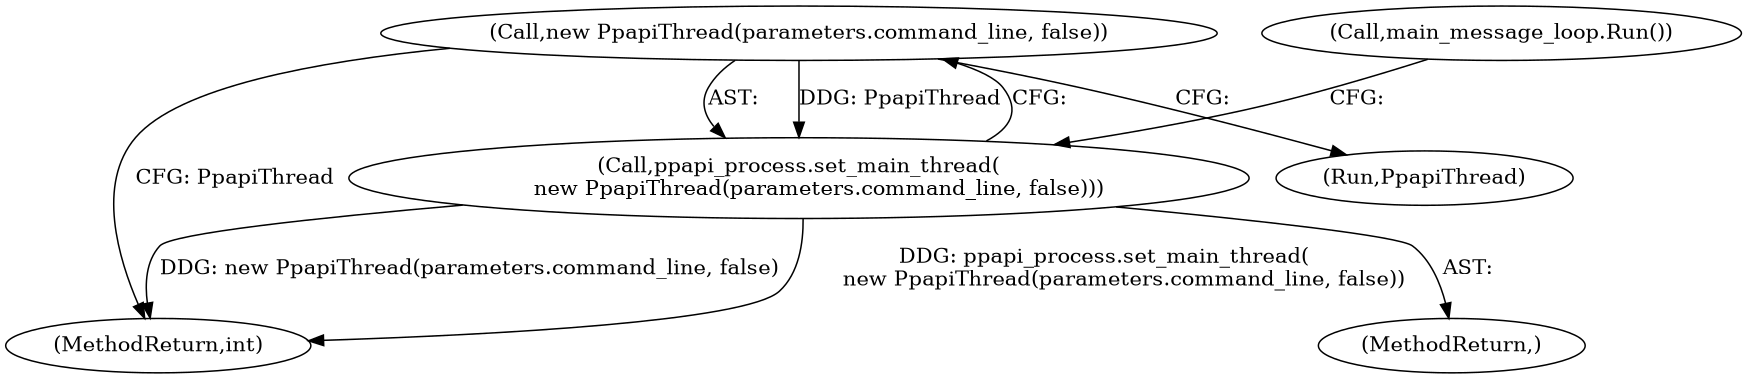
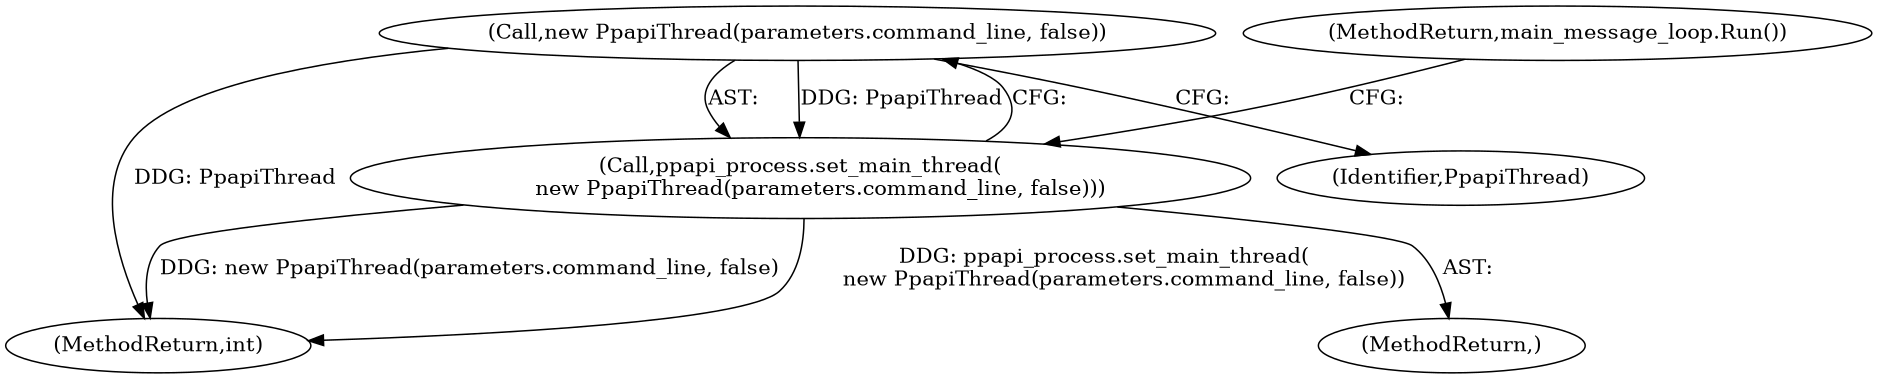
node "(Call,main_message_loop.Run())": label "(Call,main_message_loop.Run())" -> "(MethodReturn,main_message_loop.Run())"
edge "(Call,new PpapiThread(parameters.command_line, false))" -> "(MethodReturn,int)": label "CFG: PpapiThread" -> "DDG: PpapiThread"
node "(Run,PpapiThread)": label "(Run,PpapiThread)" -> "(Identifier,PpapiThread)"
